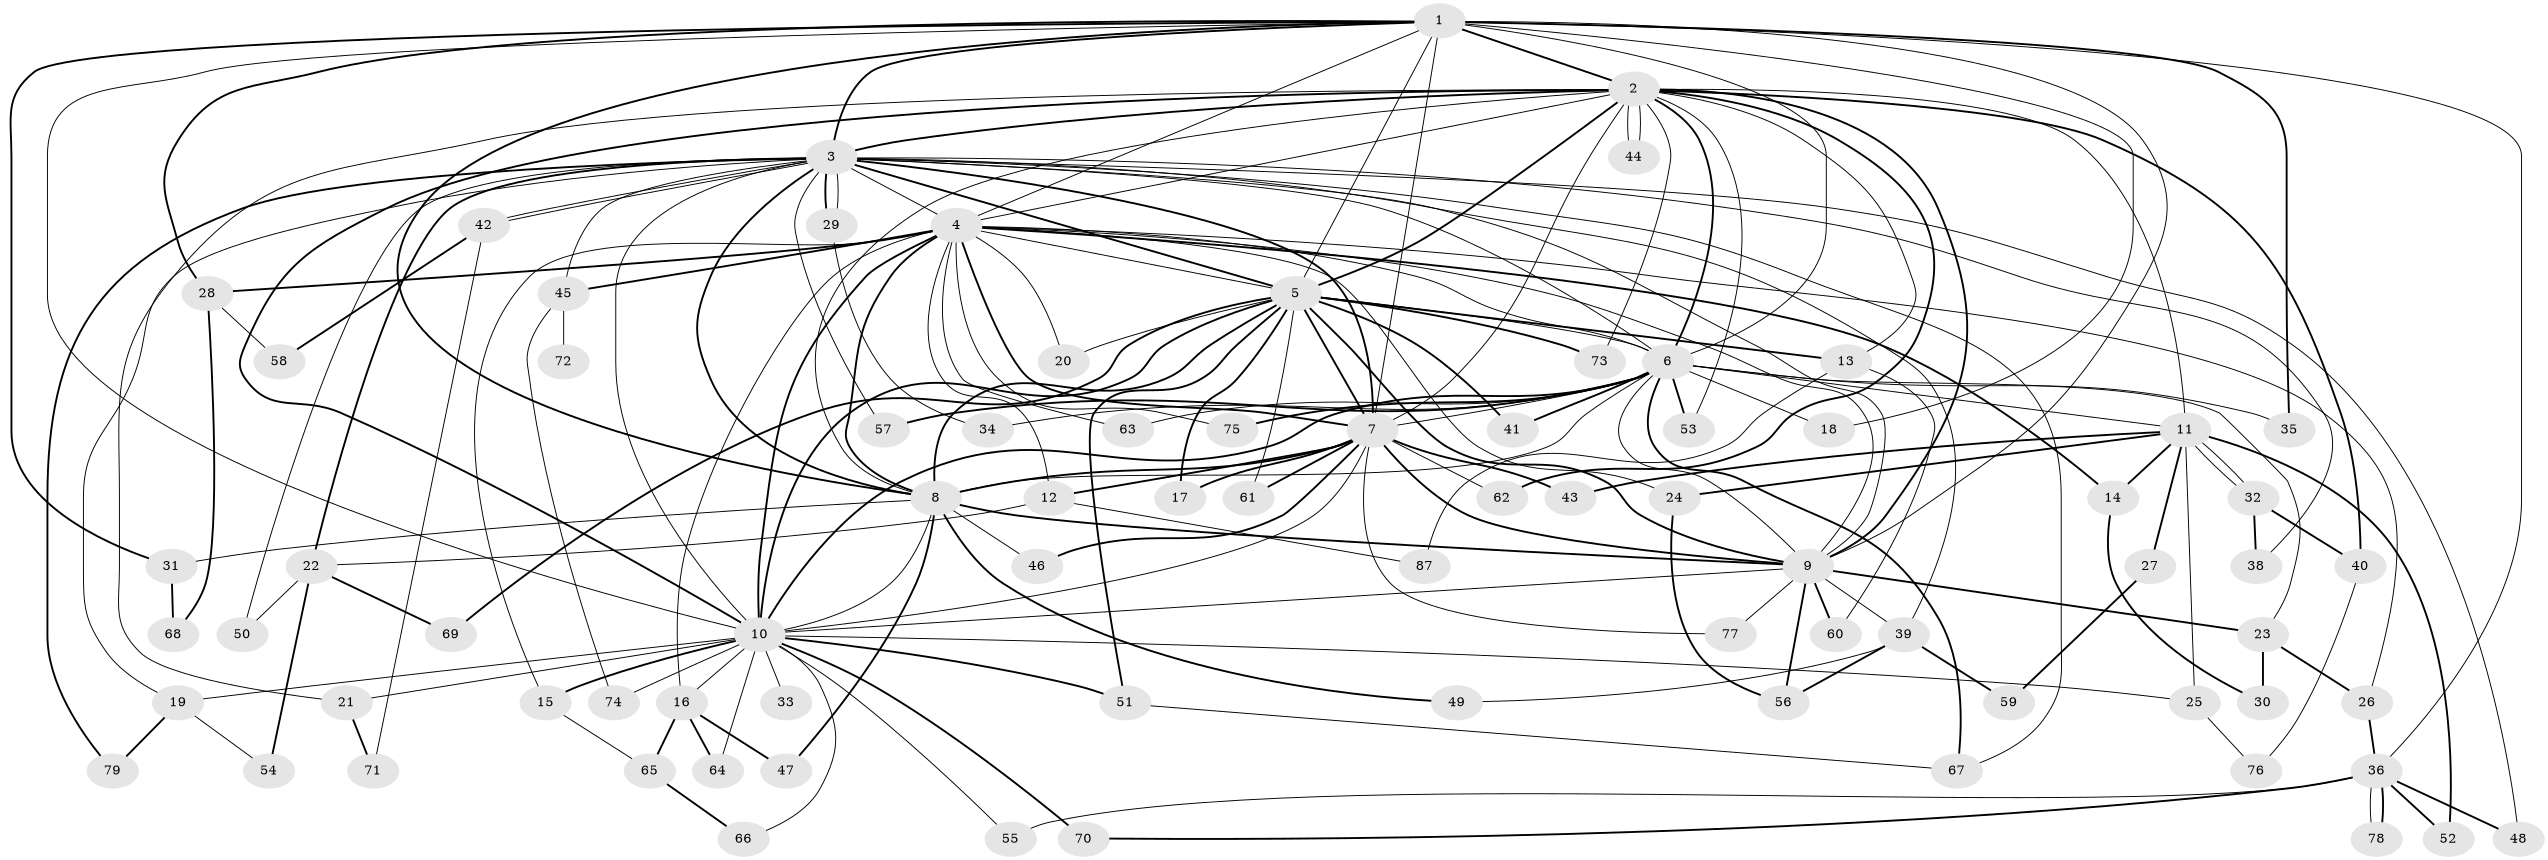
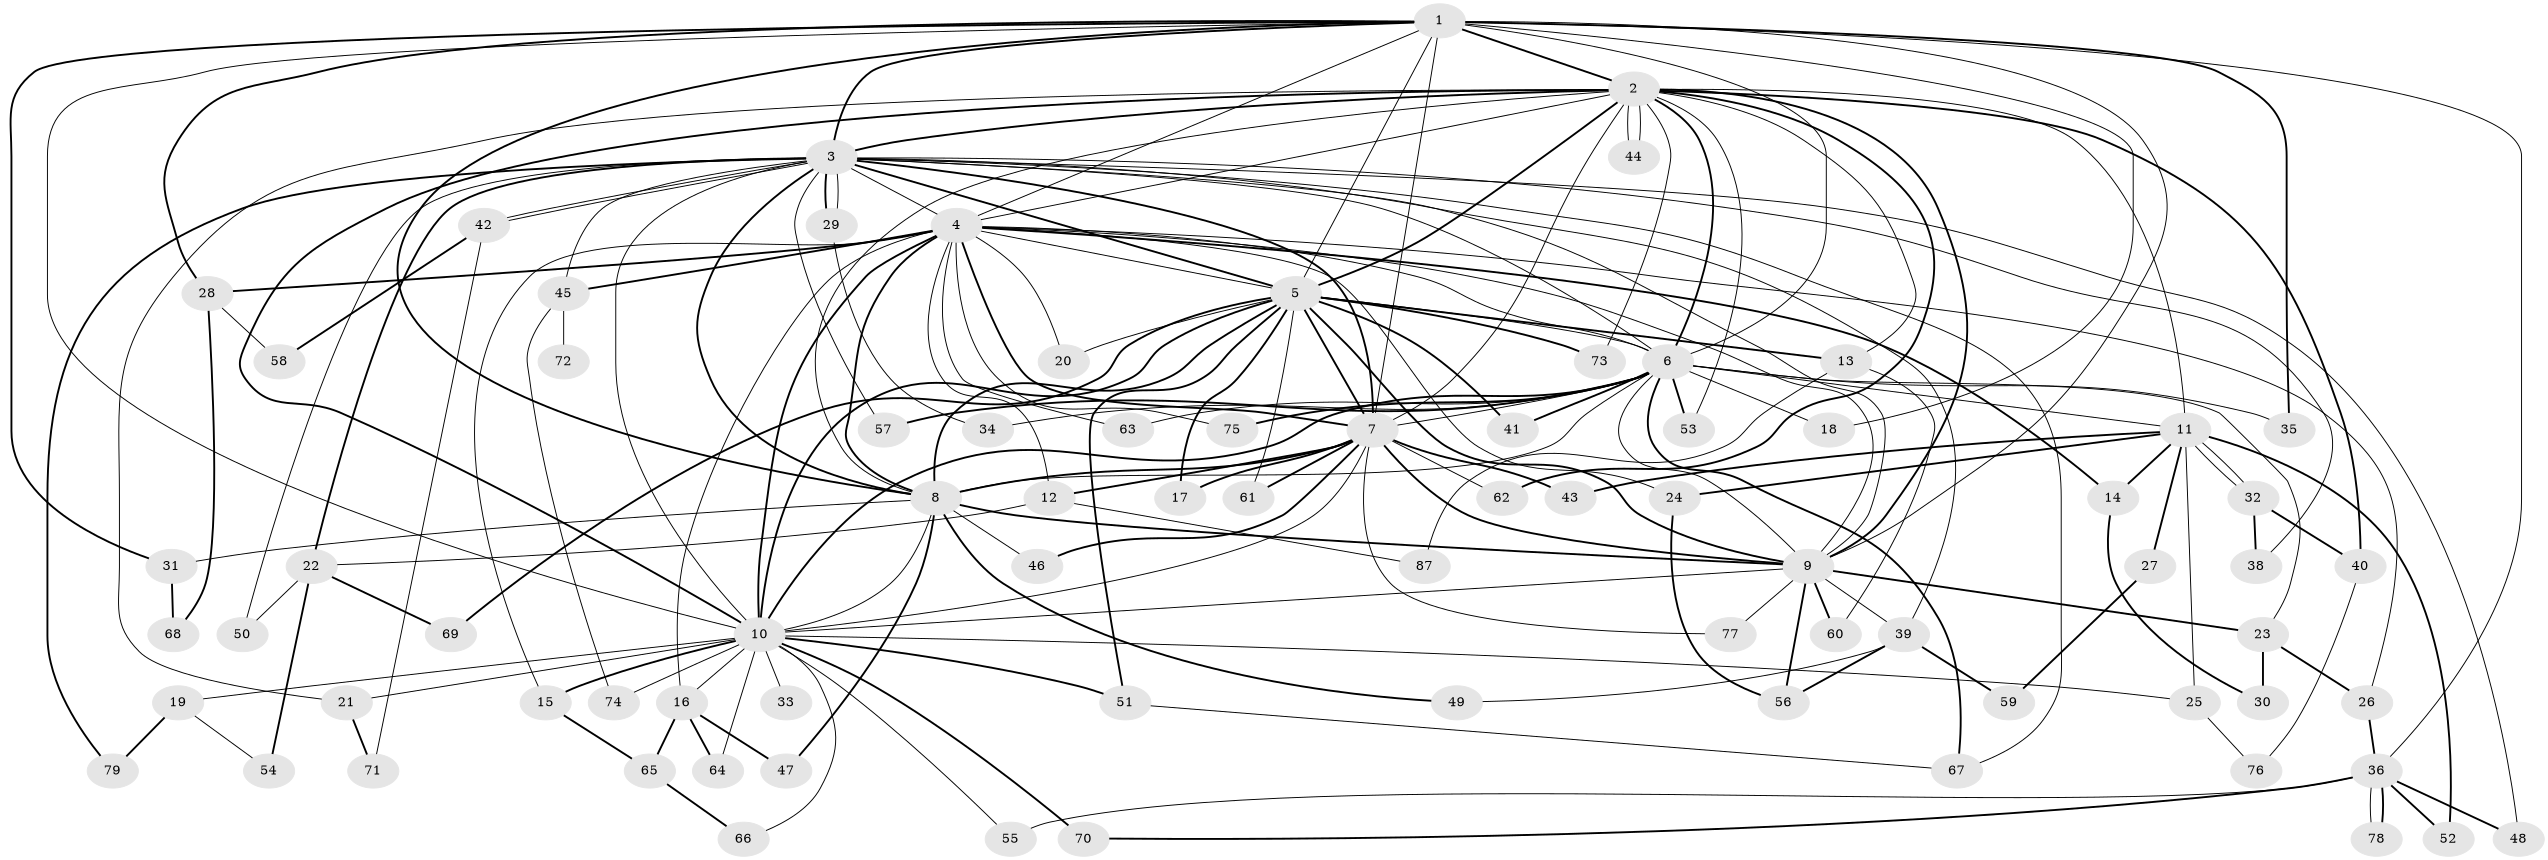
edge "3" -- "19": removed
edge "15" -- "65": style solid -> bold
